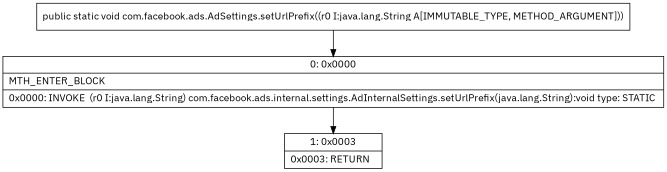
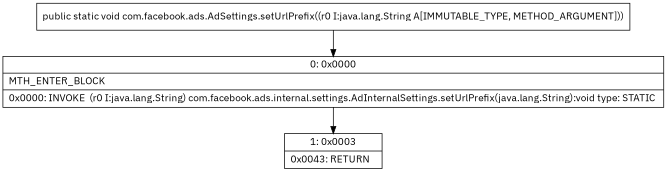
node "1: 0x0003": text "0x0003: RETURN" -> "0x0043: RETURN"
